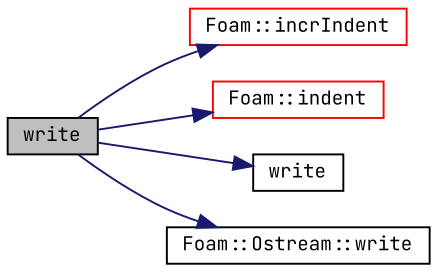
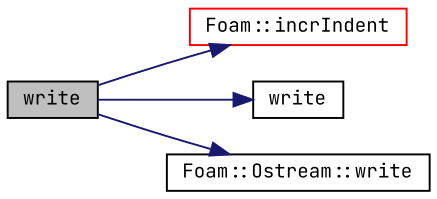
node "Foam::indent": removed
